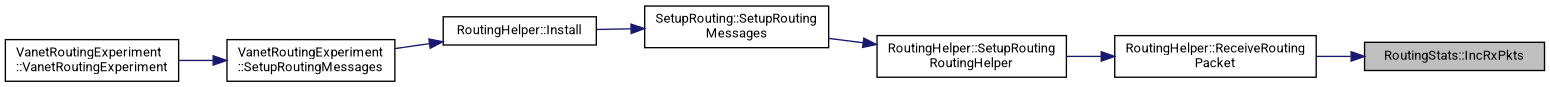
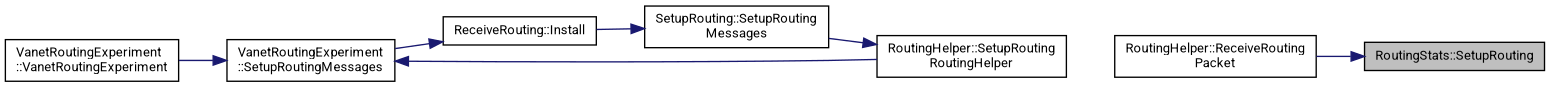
node "RoutingHelper::Install": label "RoutingHelper::Install" -> "ReceiveRouting::Install"
edge "RoutingHelper::SetupRouting RoutingHelper" -> "RoutingHelper::ReceiveRouting Packet": now "RoutingHelper::SetupRouting RoutingHelper" -> "VanetRoutingExperiment ::SetupRoutingMessages"
node "RoutingStats::IncRxPkts": label "RoutingStats::IncRxPkts" -> "RoutingStats::SetupRouting"
